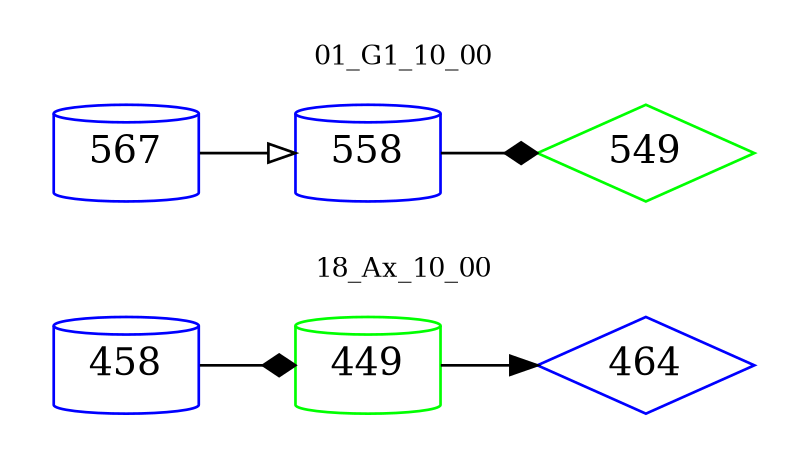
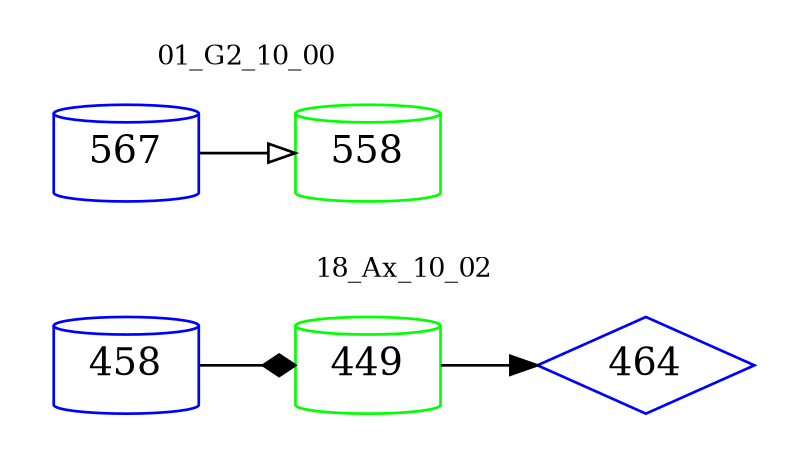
cluster "01_G1_10_00": label "01_G1_10_00" -> "01_G2_10_00"
node "558": color blue -> green
node "549": removed
cluster "18_Ax_10_00": label "18_Ax_10_00" -> "18_Ax_10_02"
